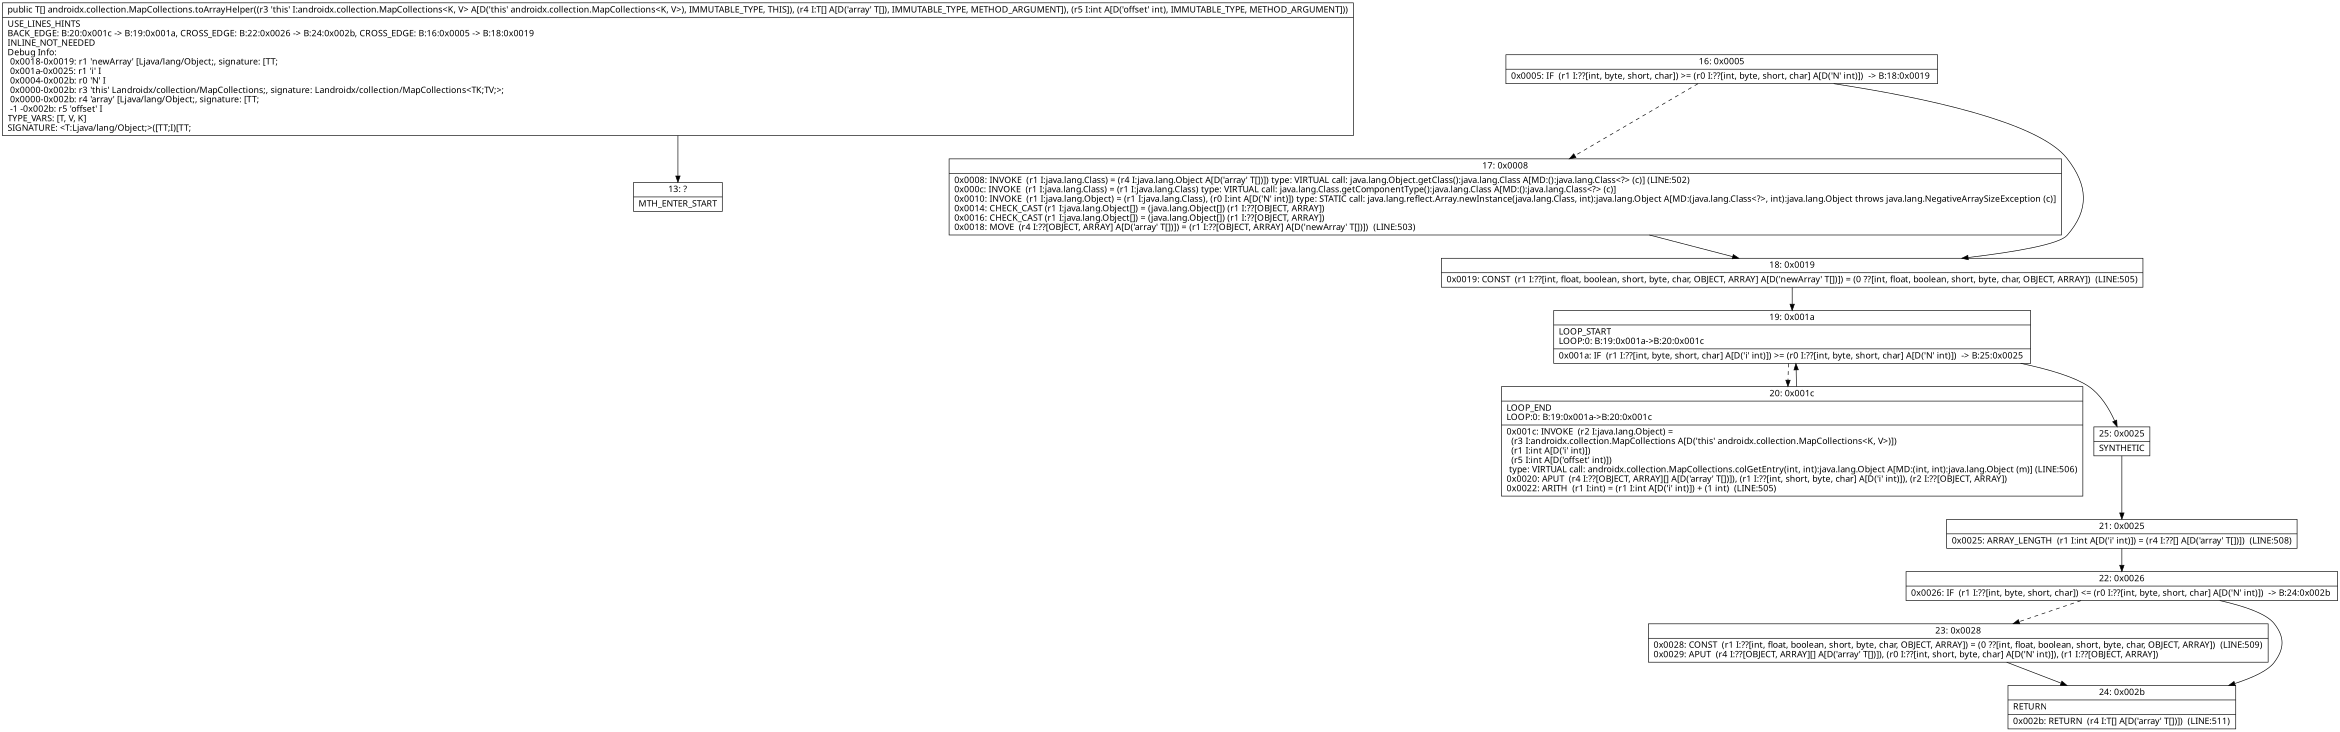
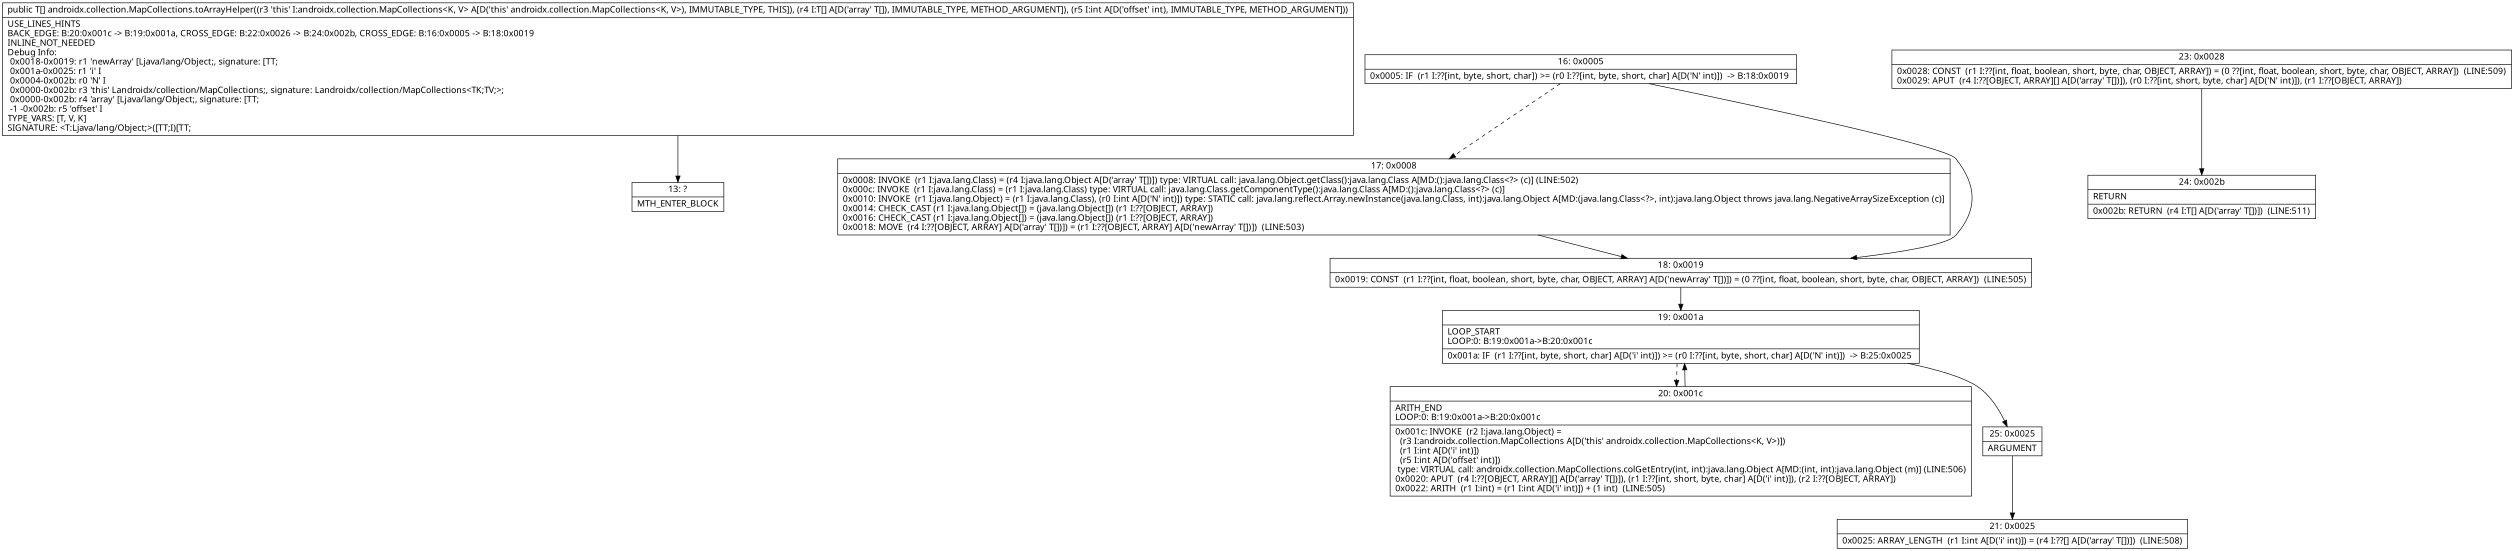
node "13: ?": text "MTH_ENTER_START" -> "MTH_ENTER_BLOCK"
node "20: 0x001c": text "LOOP_END" -> "ARITH_END"
node "25: 0x0025": text "SYNTHETIC" -> "ARGUMENT"
node "22: 0x0026": removed
